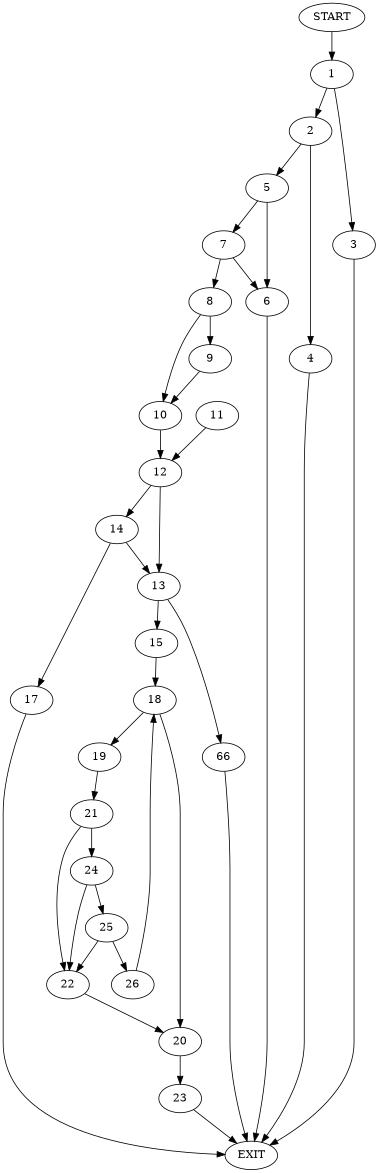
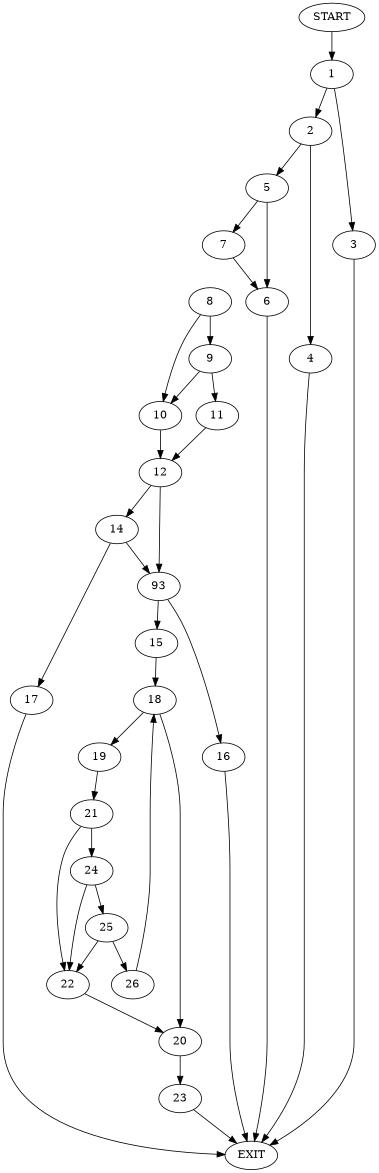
edge "7" -> "8": removed
edge "9" -> "11": added
node "13": label "13" -> "93"
node "66": label "66" -> "16"
